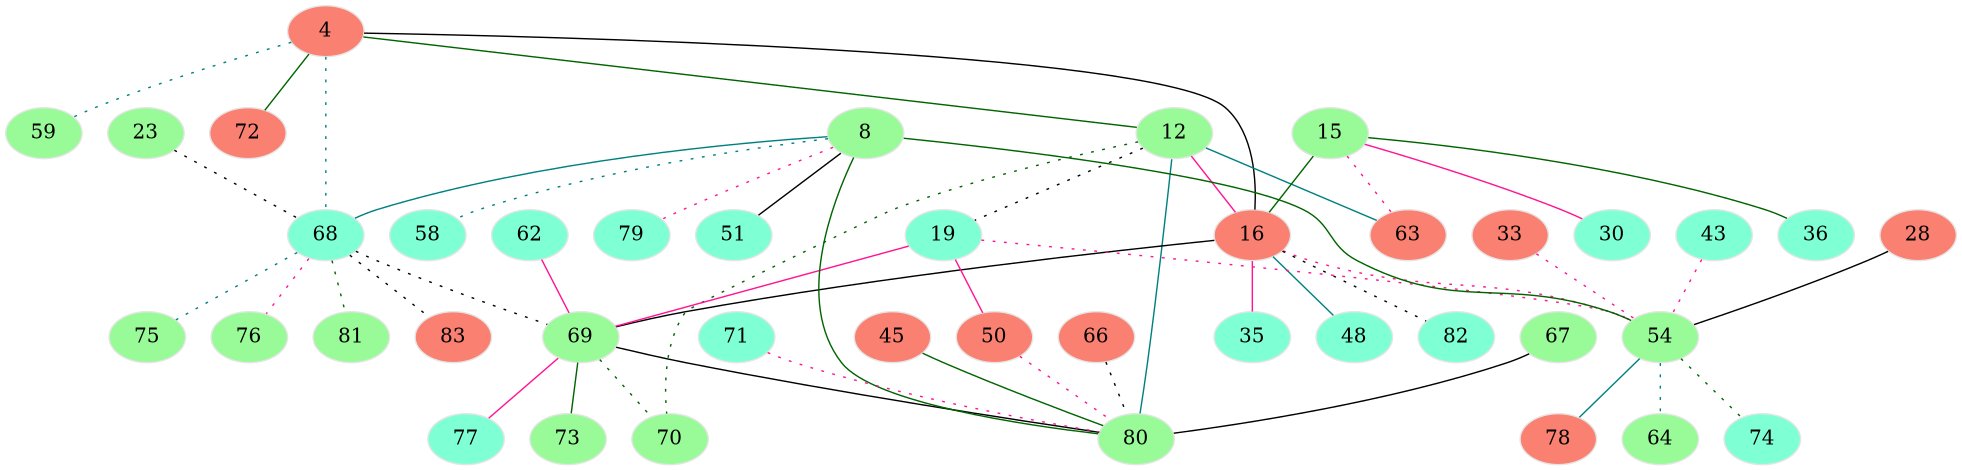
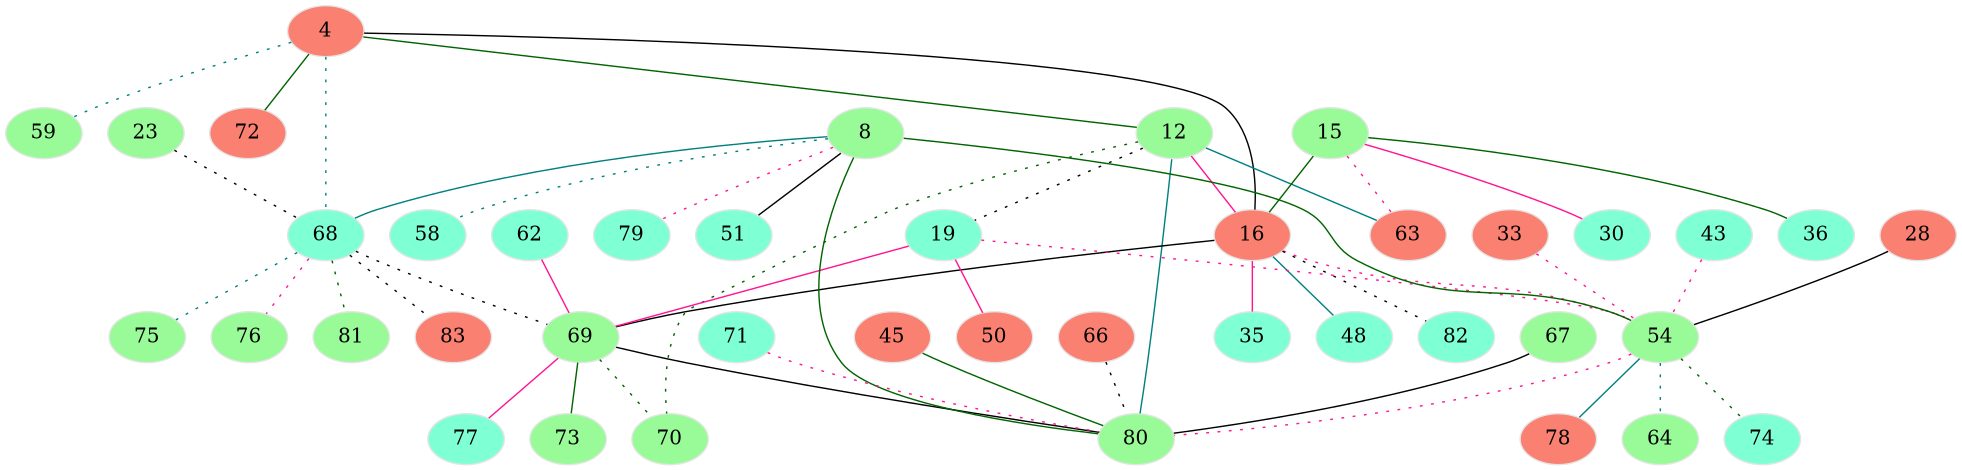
edge "50" -- "80": now "54" -- "80"
